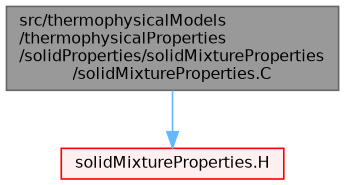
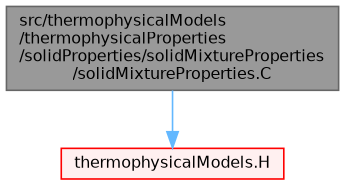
node "solidMixtureProperties.H": label "solidMixtureProperties.H" -> "thermophysicalModels.H"
